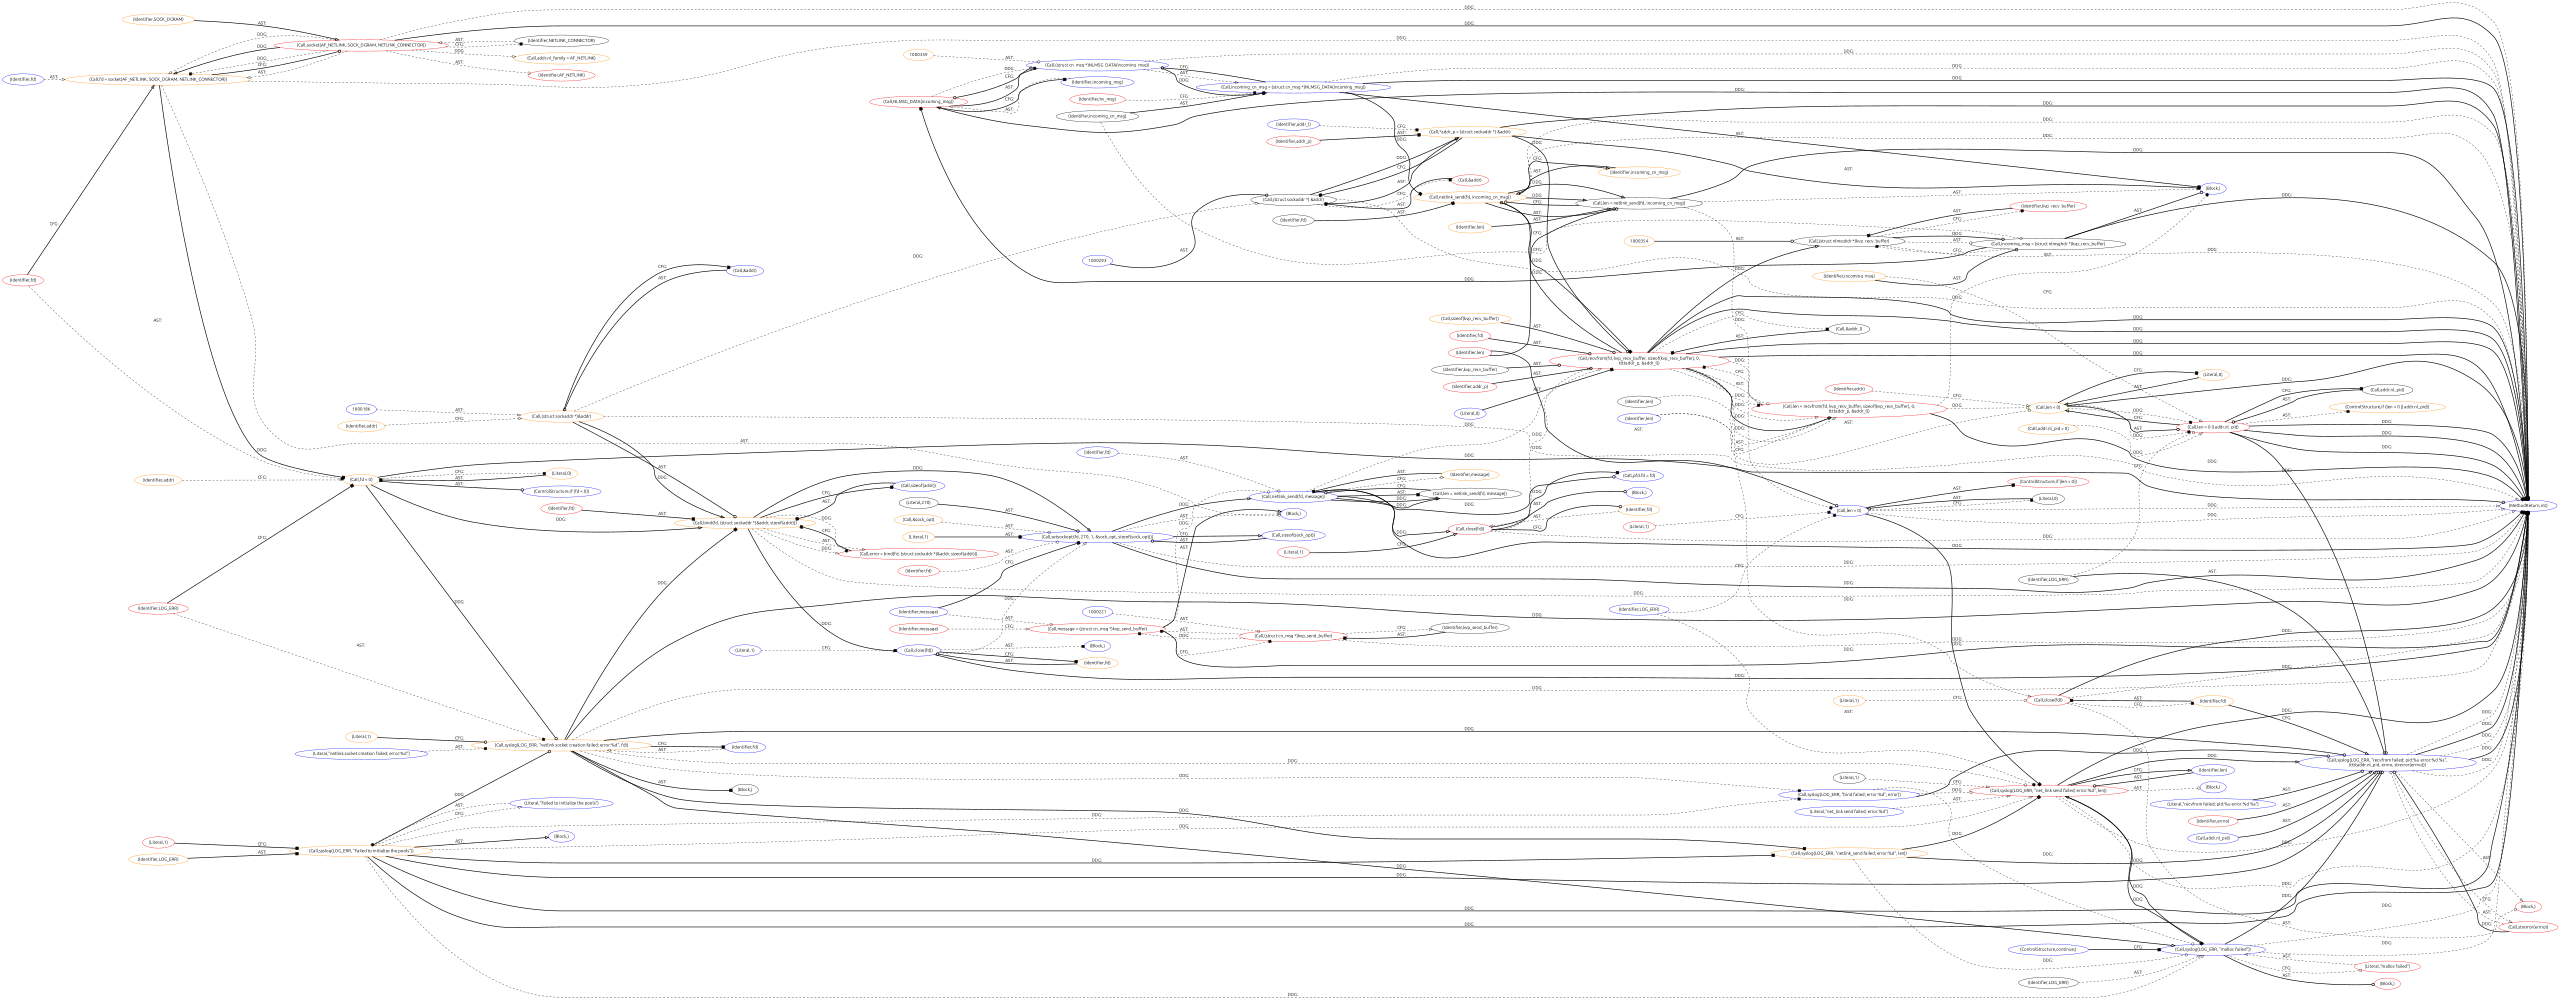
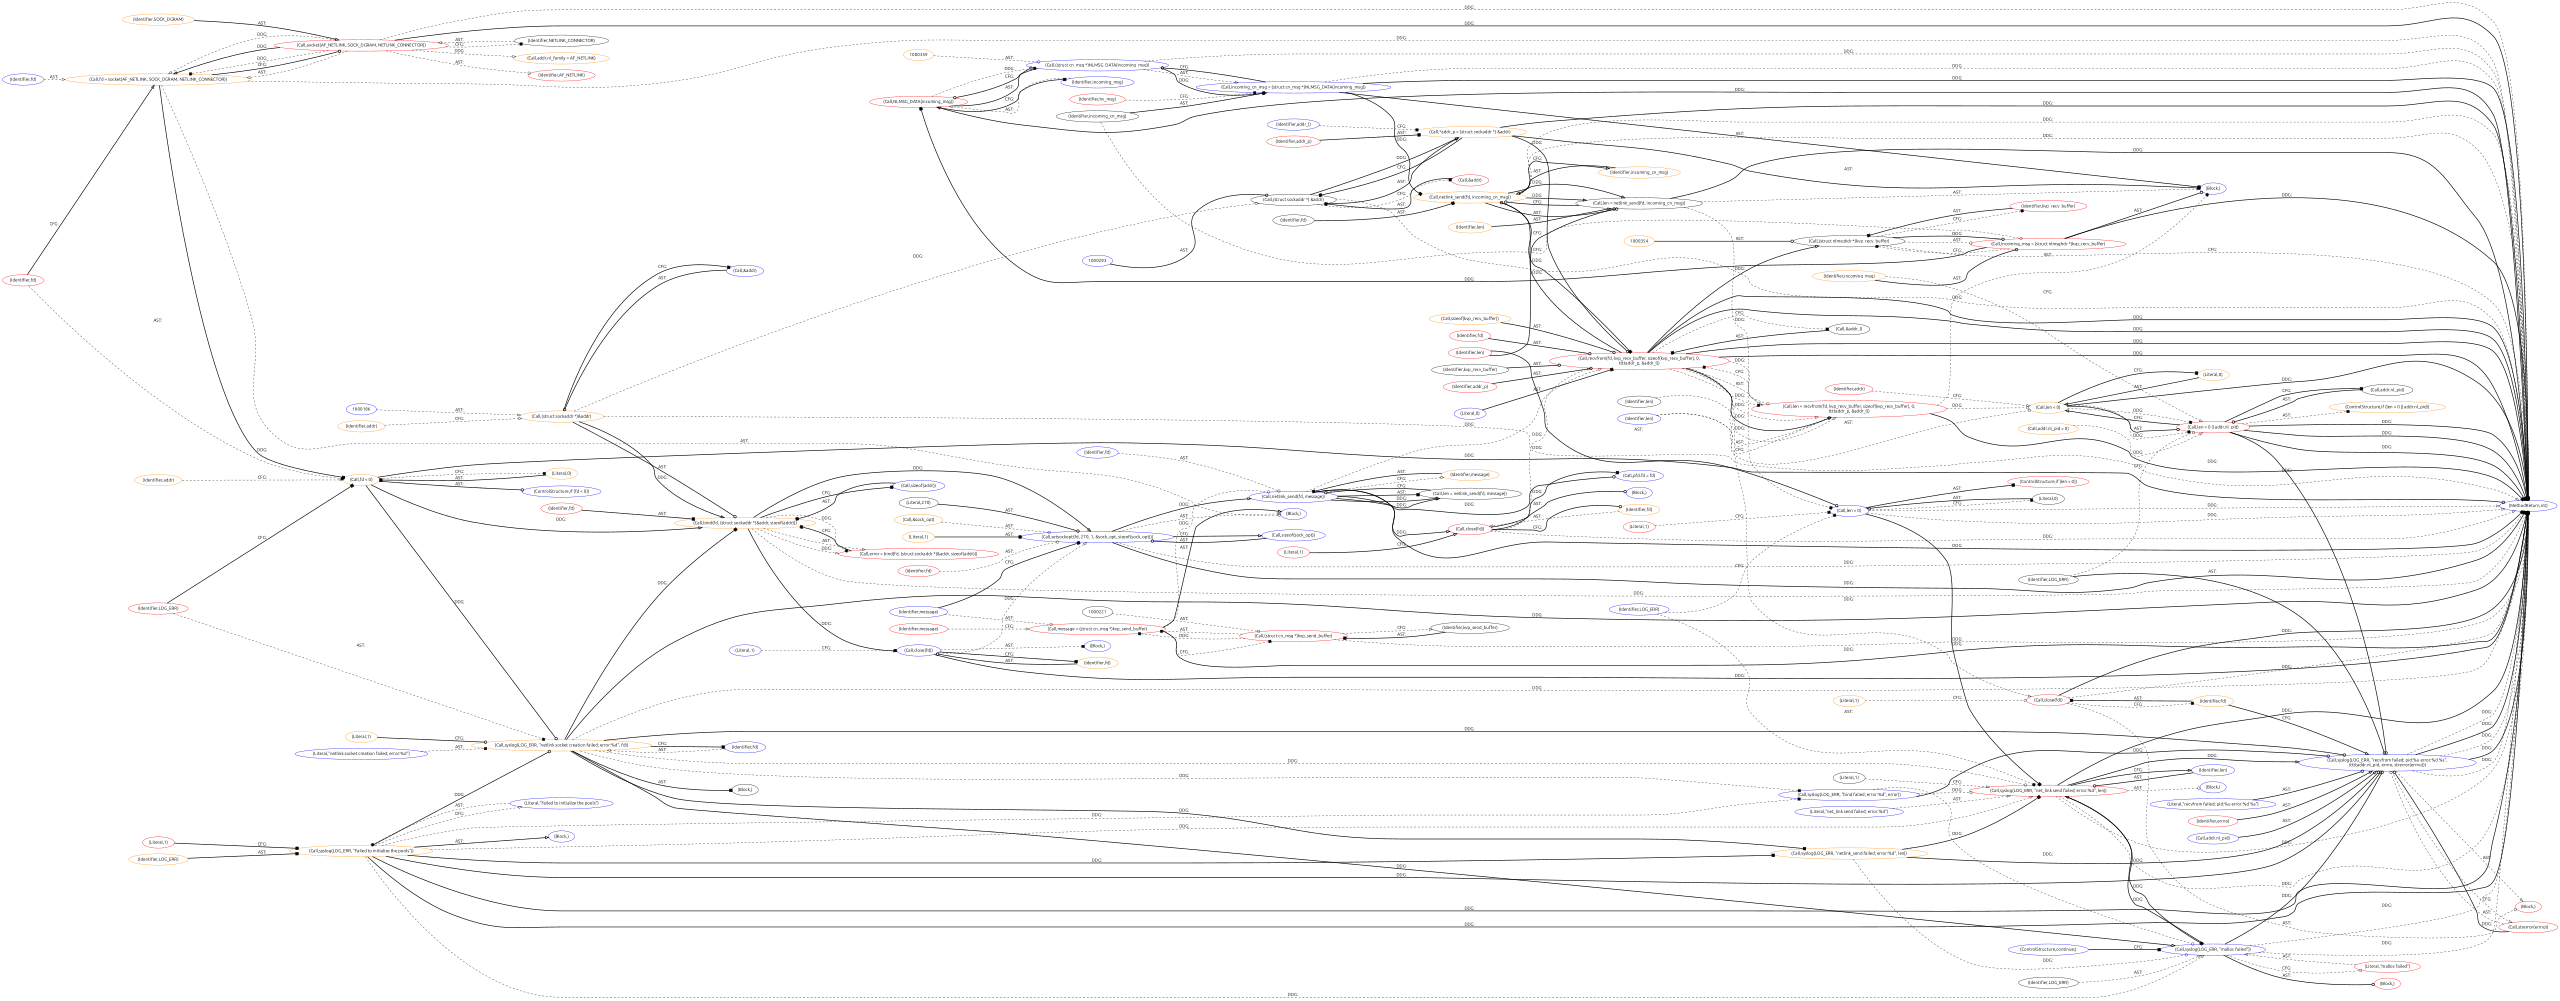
node "(Call,incoming_msg = (struct nlmsghdr *)kvp_recv_buffer)": color black -> red
edge "(Call,(struct nlmsghdr *)kvp_recv_buffer)" -> "(MethodReturn,int)": label "DDG: " -> "CFG: "
node "1000221": color blue -> black
